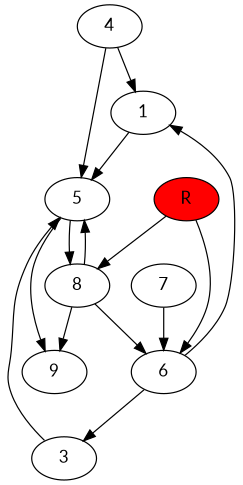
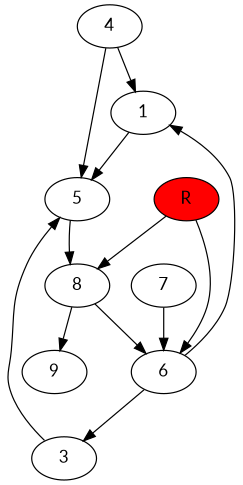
edge "8" -> "5": removed
edge "5" -> "9": removed
